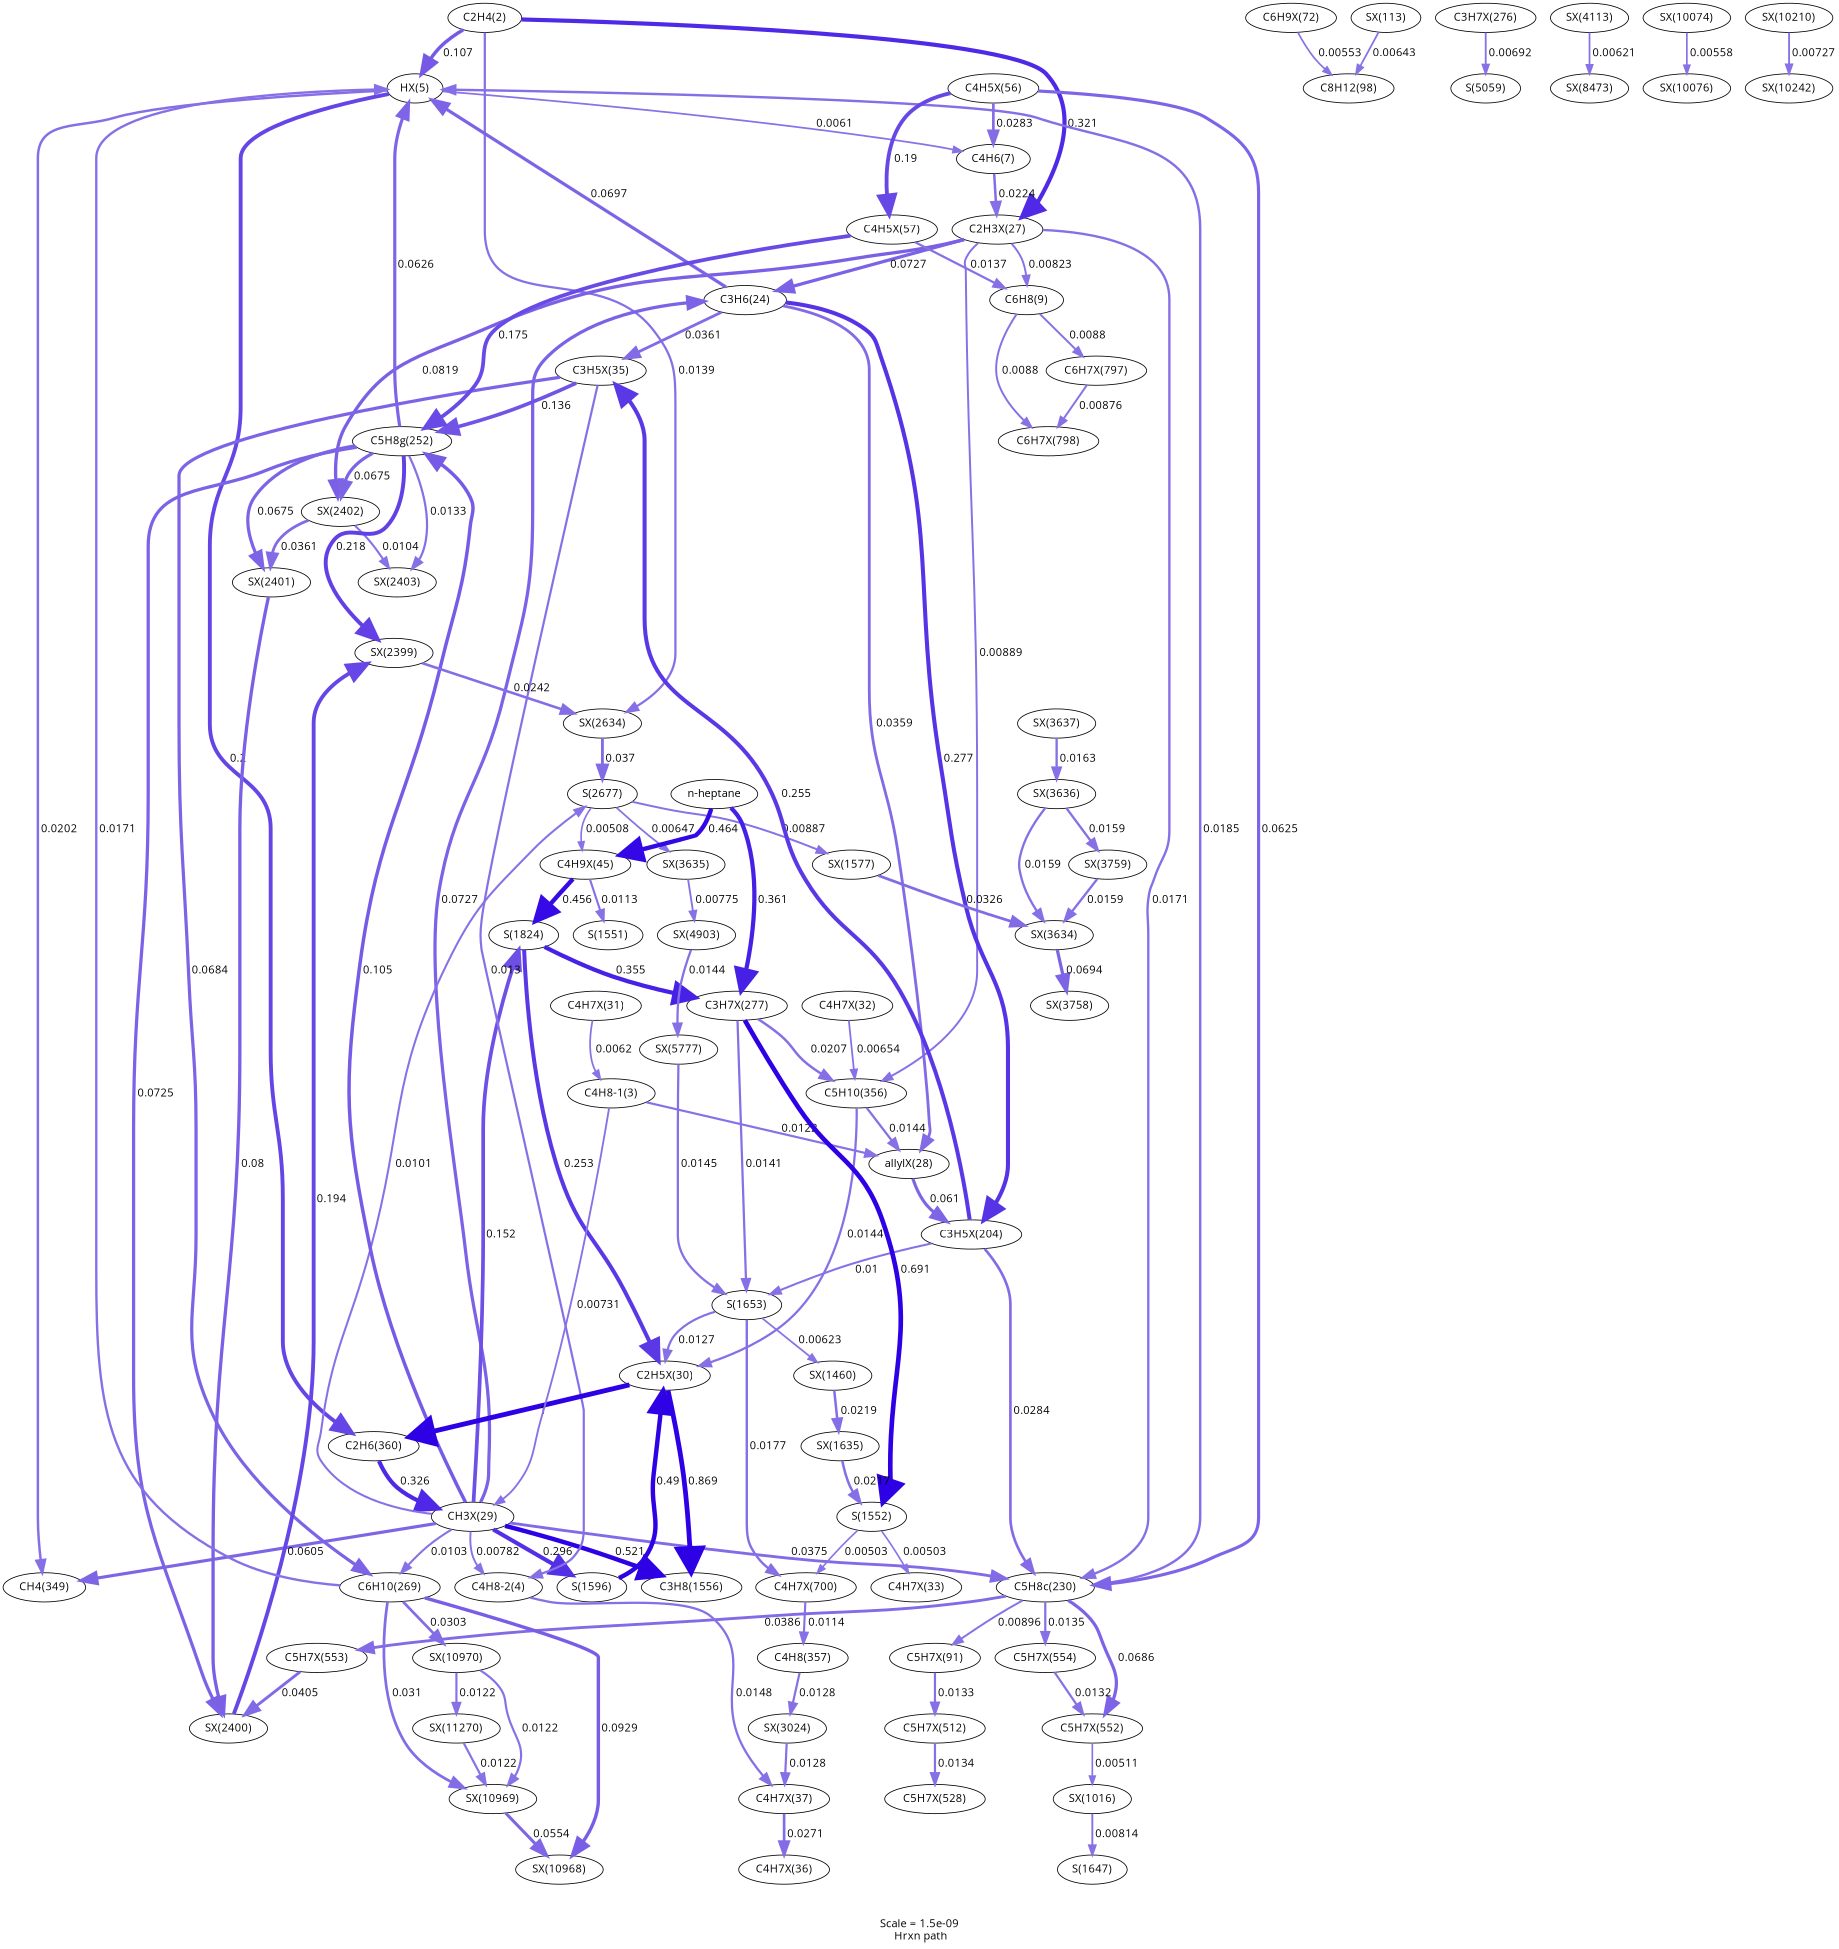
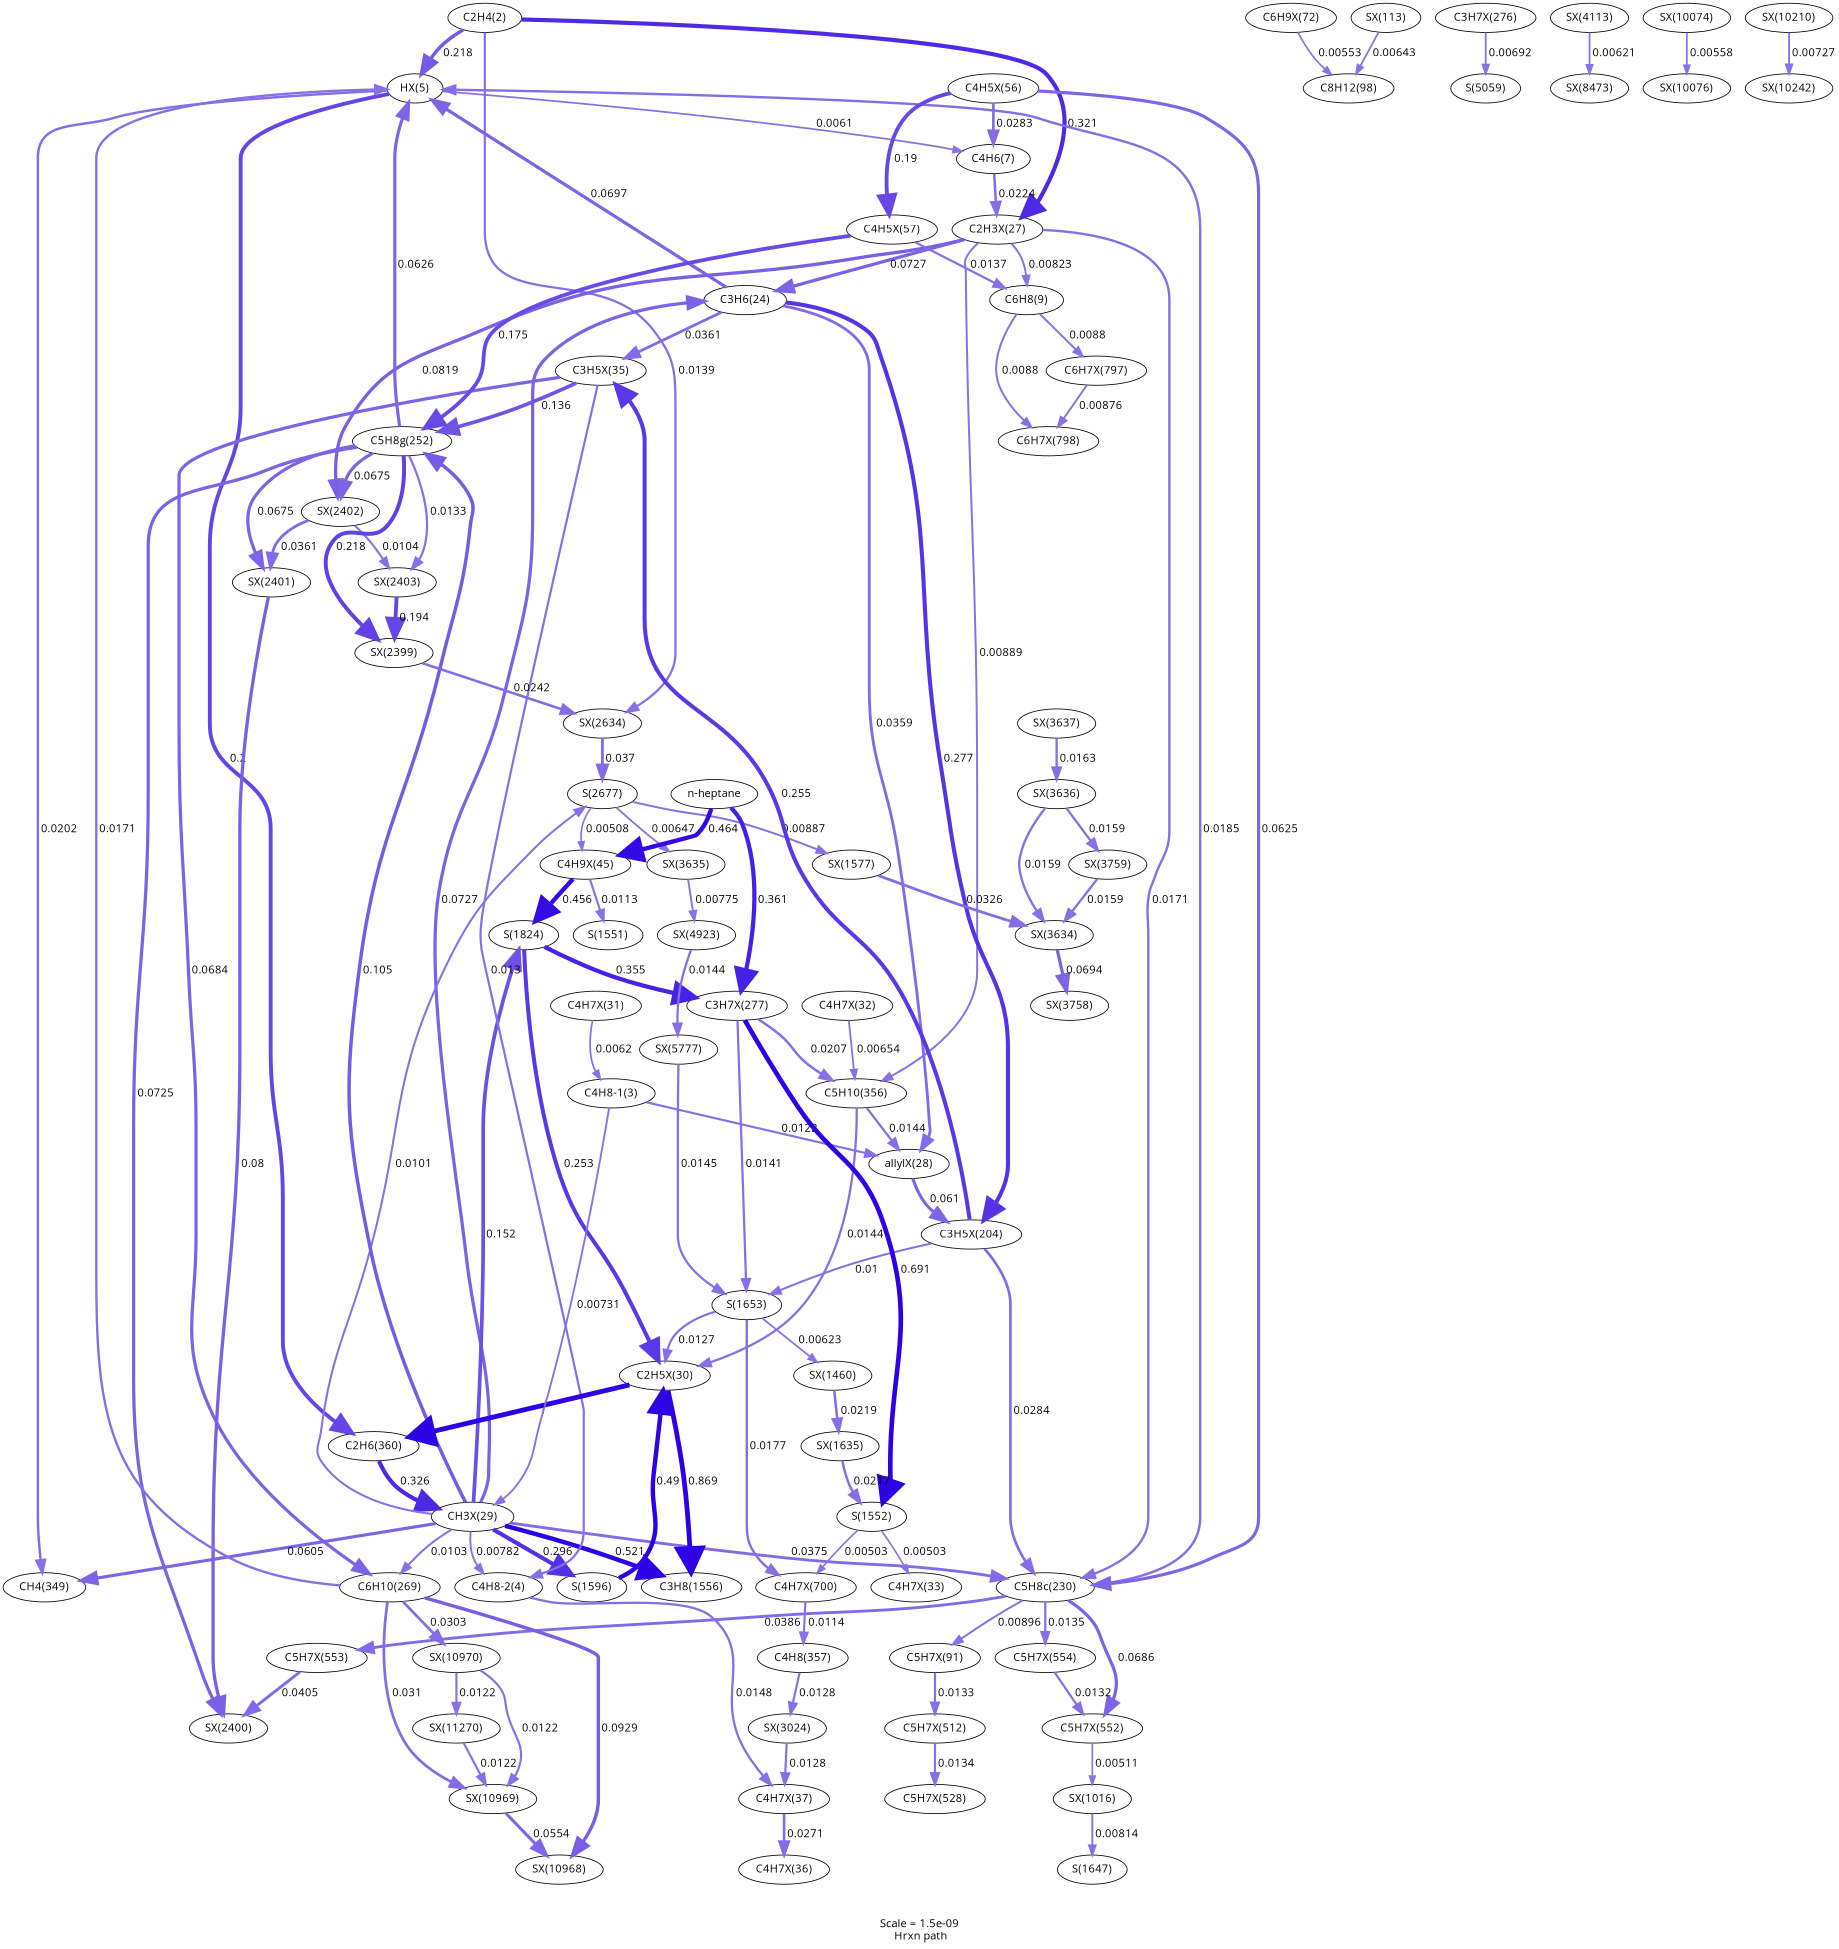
edge "C2H4(2)" -> "HX(5)": label " 0.107" -> " 0.218"
node "SX(4903)": label "SX(4903)" -> "SX(4923)"
edge "SX(2400)" -> "SX(2399)": now "SX(2403)" -> "SX(2399)"
